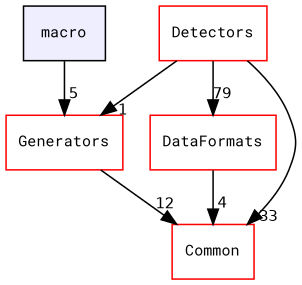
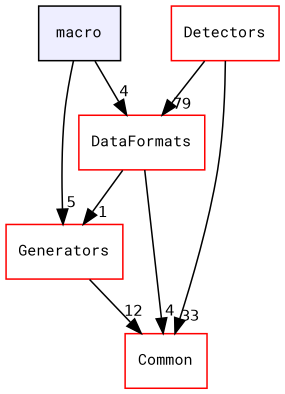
edge "macro" -> "DataFormats": added
edge "Detectors" -> "Generators": now "DataFormats" -> "Generators"
